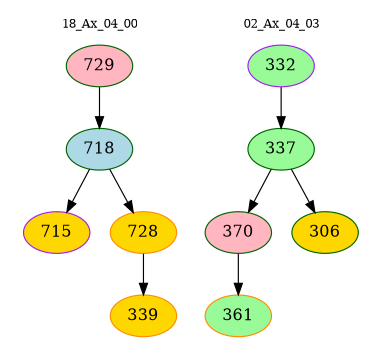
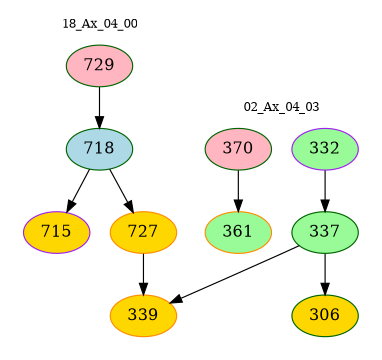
edge "337" -> "370": now "337" -> "339"
node "728": label "728" -> "727"
